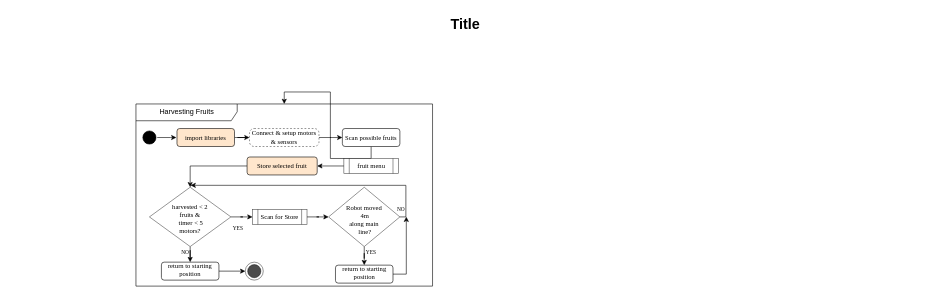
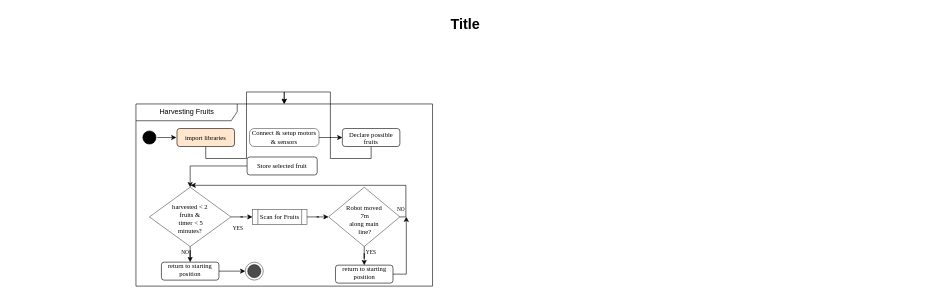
edge "import libraries" -> "Connect & setup motors & sensors": now "import libraries" -> "Harvesting Fruits"
node "Connect & setup motors & sensors": style dashed -> solid
node "Scan possible fruits": label "Scan possible fruits" -> "Declare possible fruits"
node "Store selected fruit": fillcolor #ffe6cc -> #ffffff
edge "fruit menu" -> "Store selected fruit": removed
node "fruit menu": removed
node "Scan for Store": label "Scan for Store" -> "Scan for Fruits"
node "harvested < 2 fruits & timer < 5 motors?": label "harvested < 2 fruits & timer < 5 motors?" -> "harvested < 2 fruits & timer < 5 minutes?"
node "Robot moved 4m along main line?": label "Robot moved 4m along main line?" -> "Robot moved 7m along main line?"
